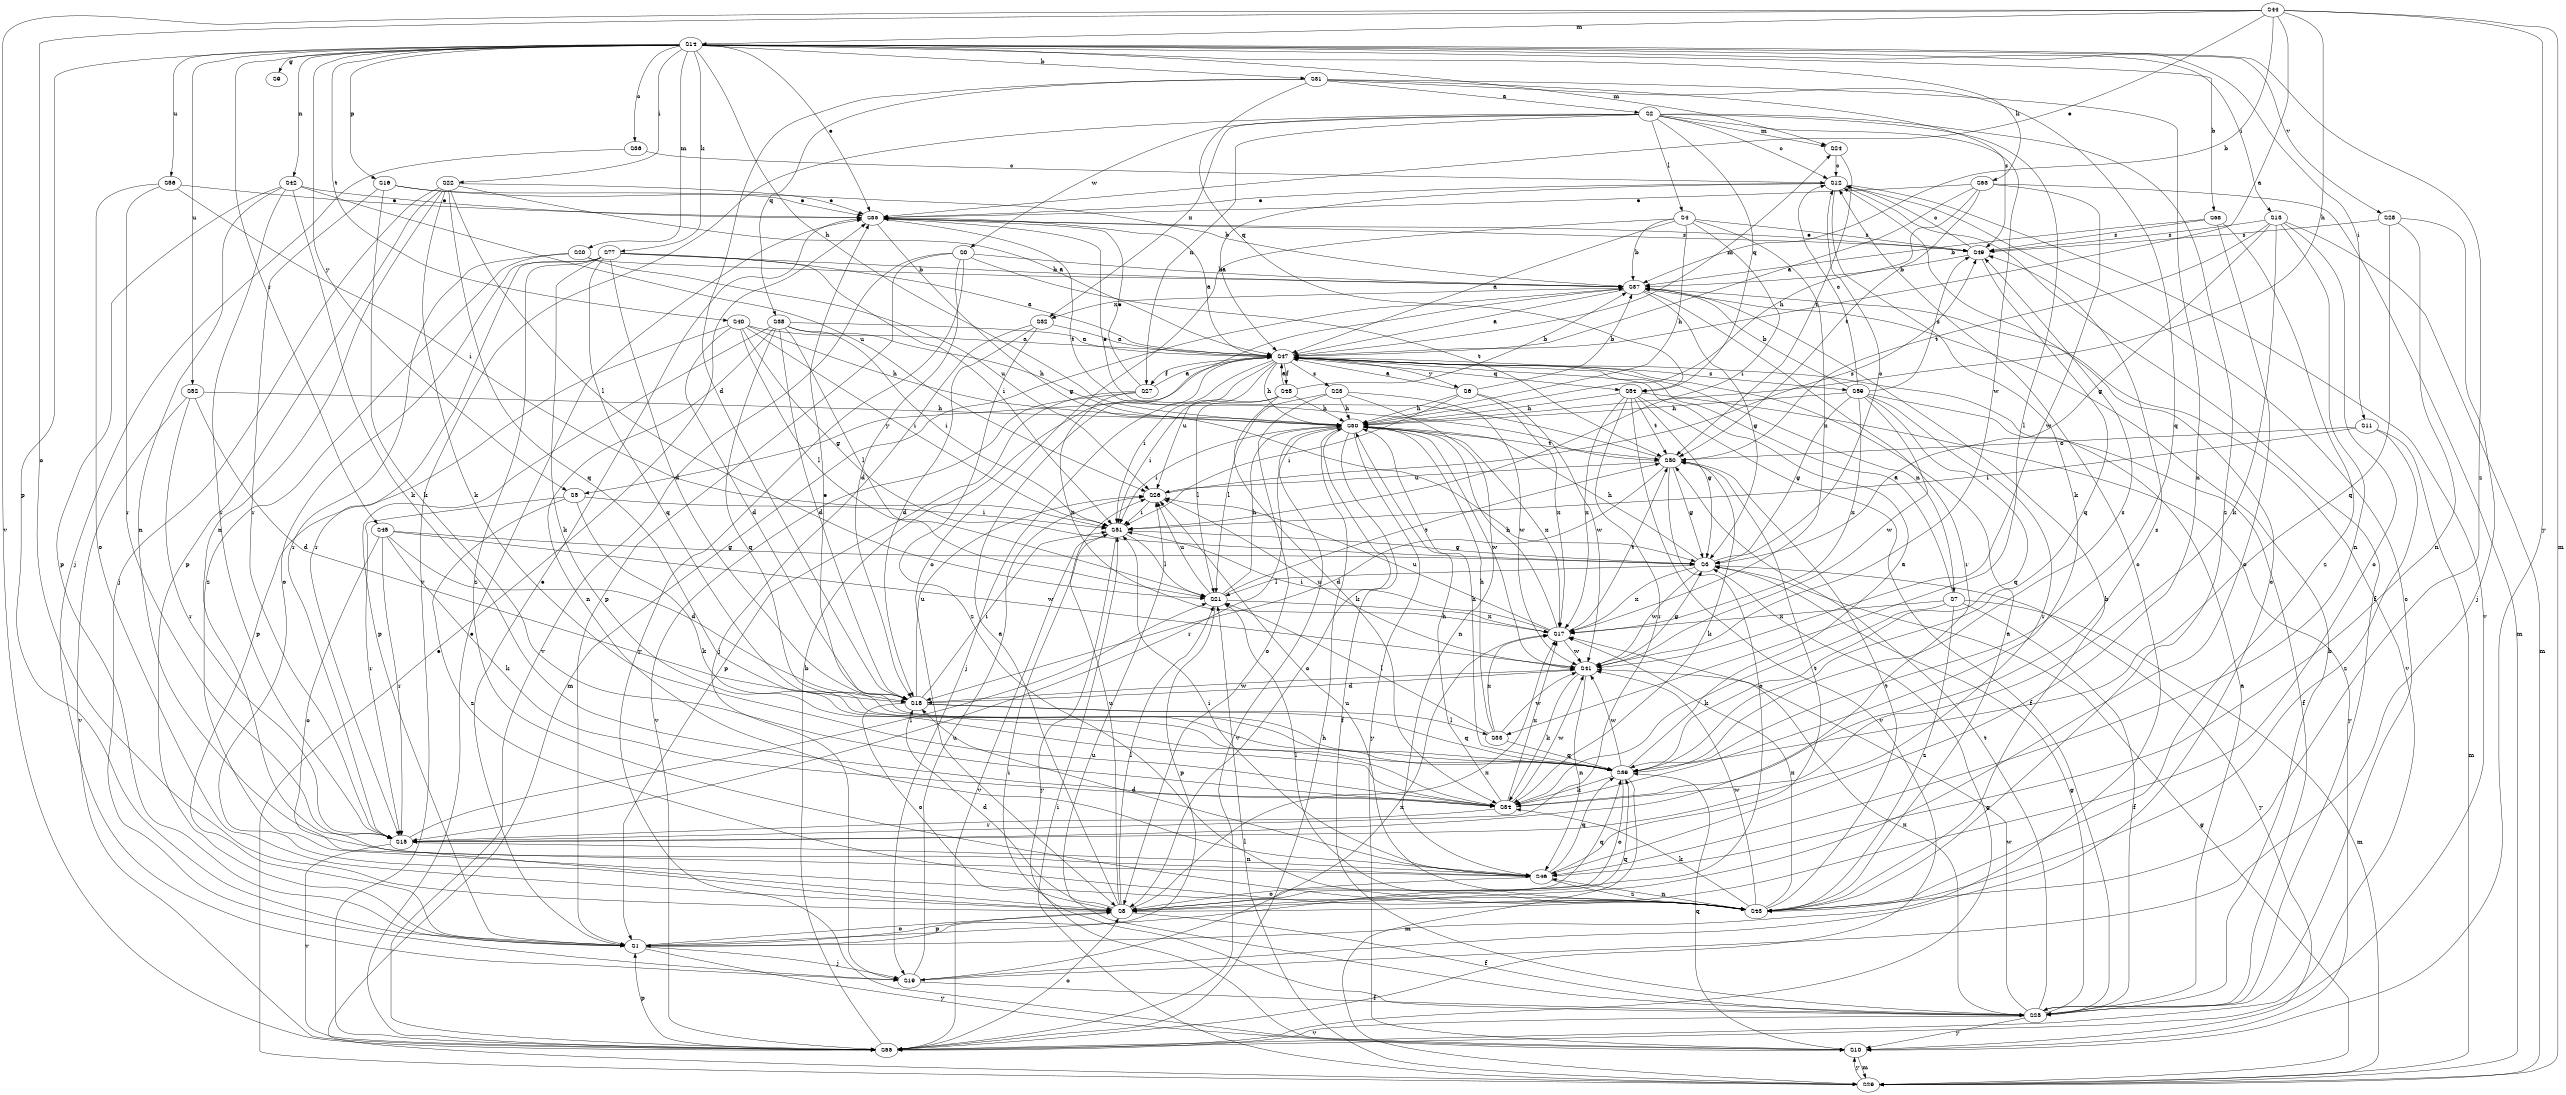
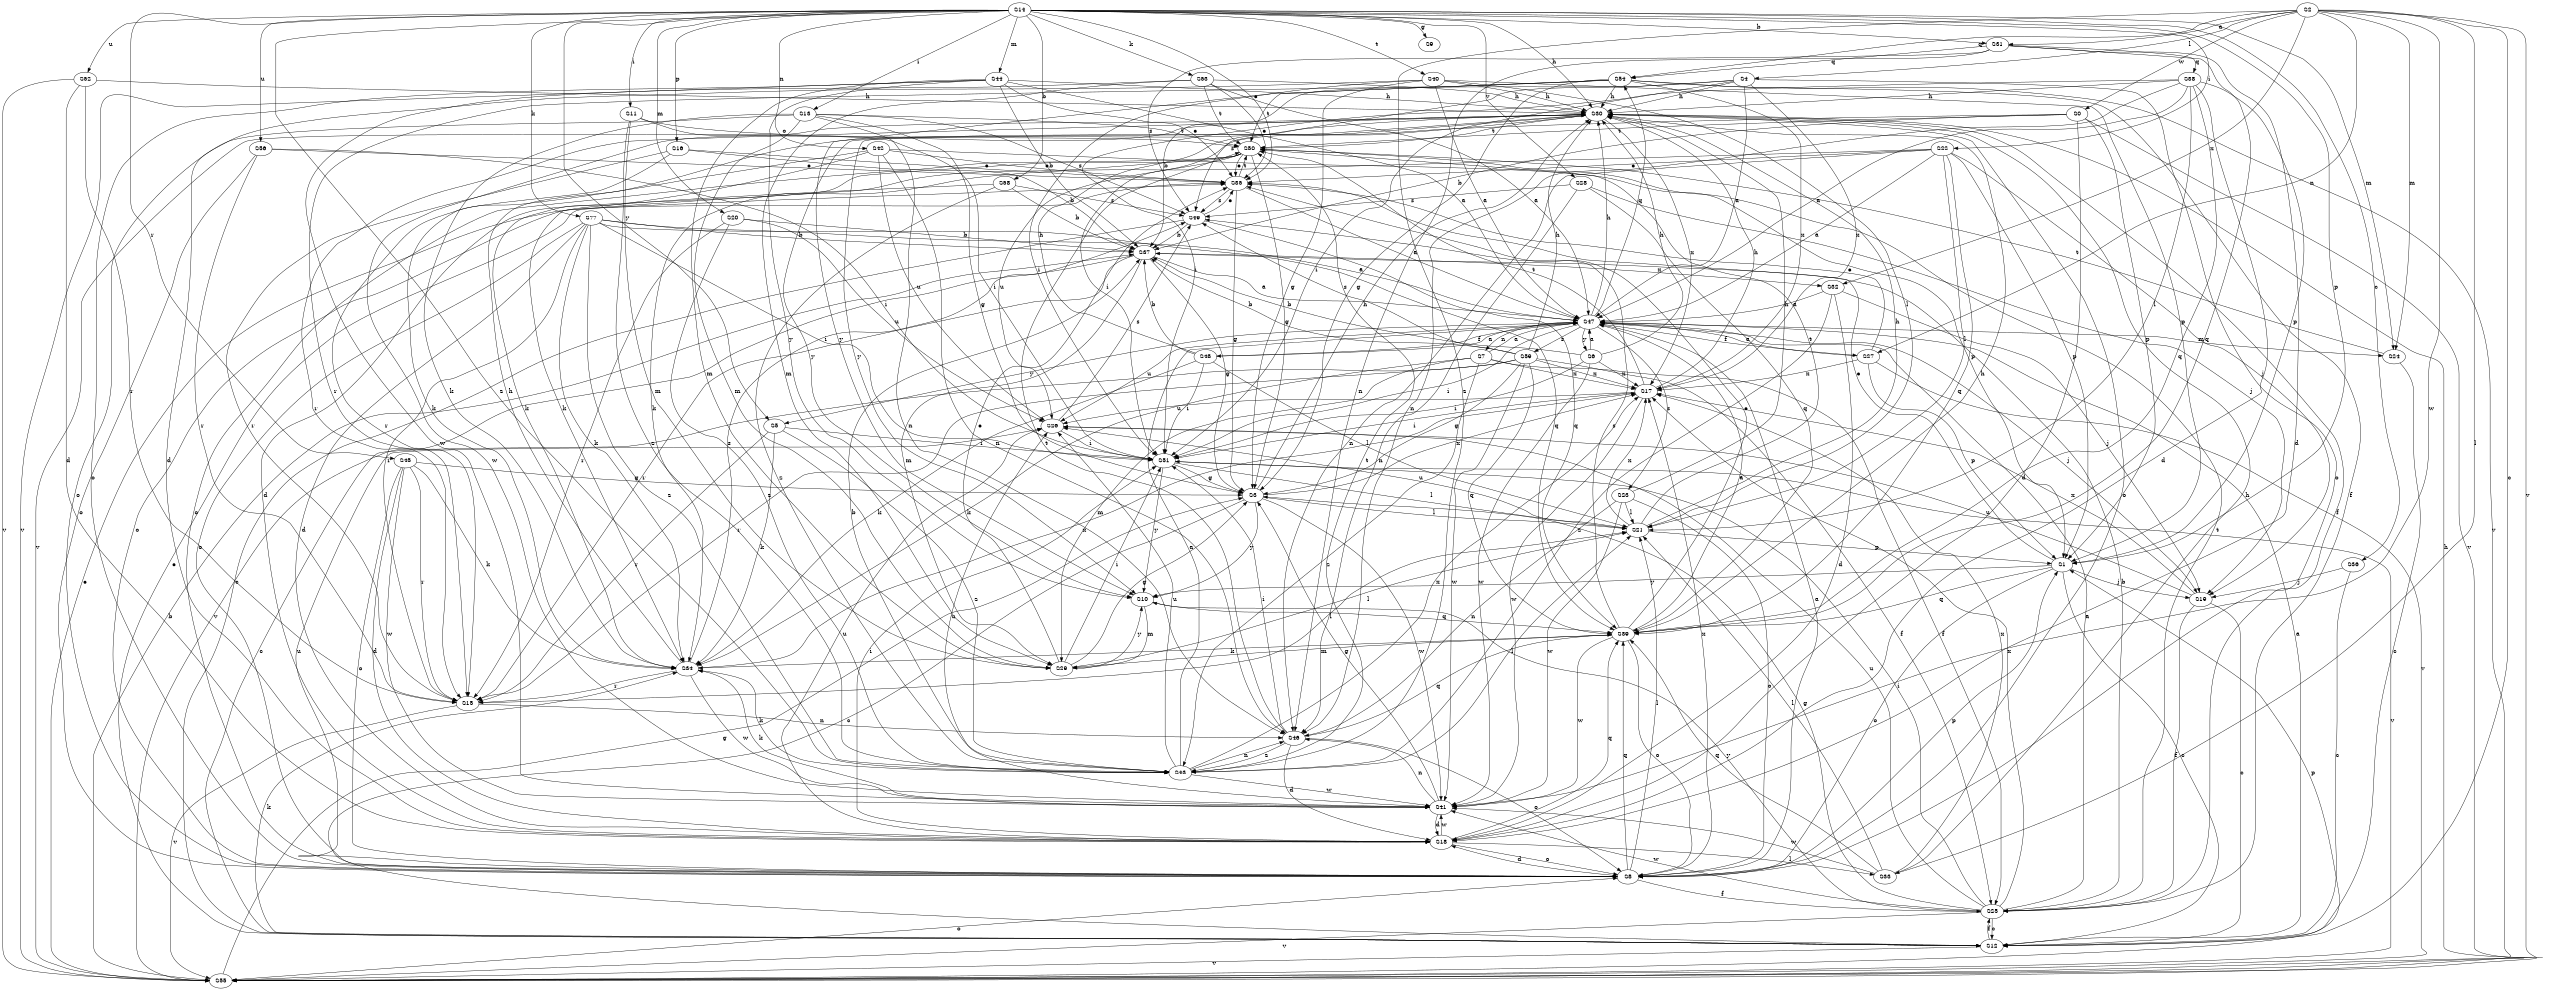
edge "S44" -> "S14": reversed
edge "S31" -> "S2": reversed
